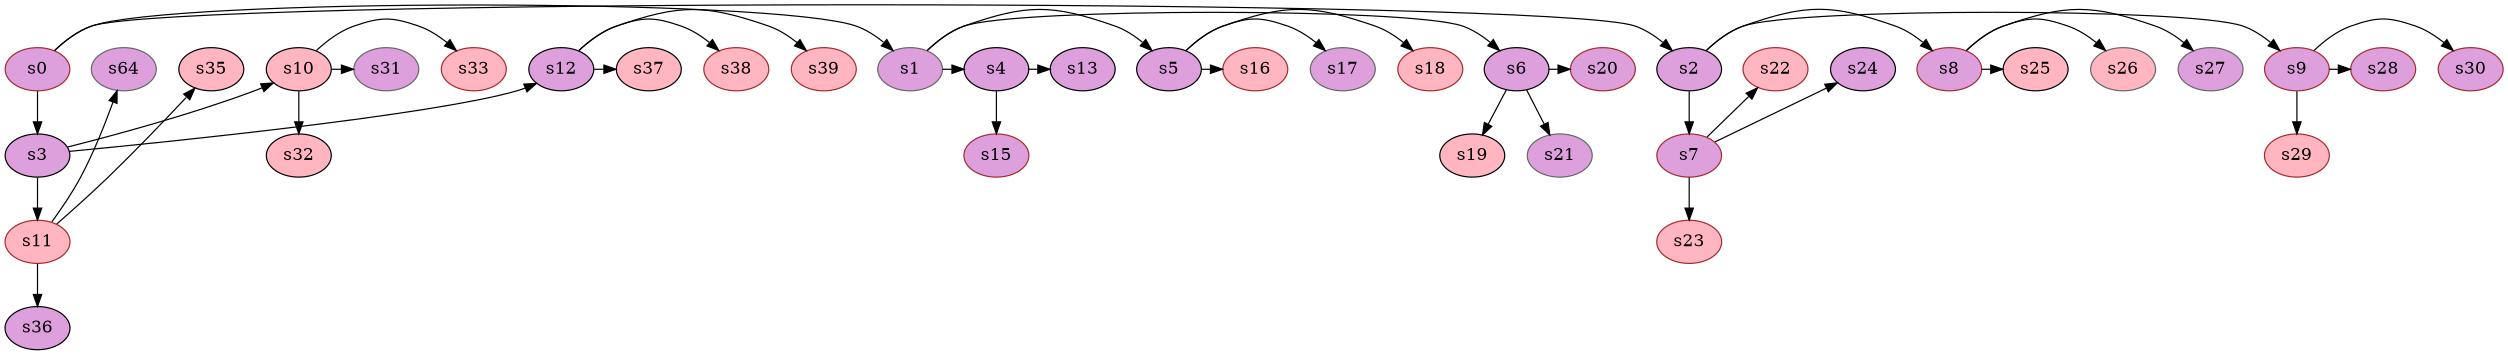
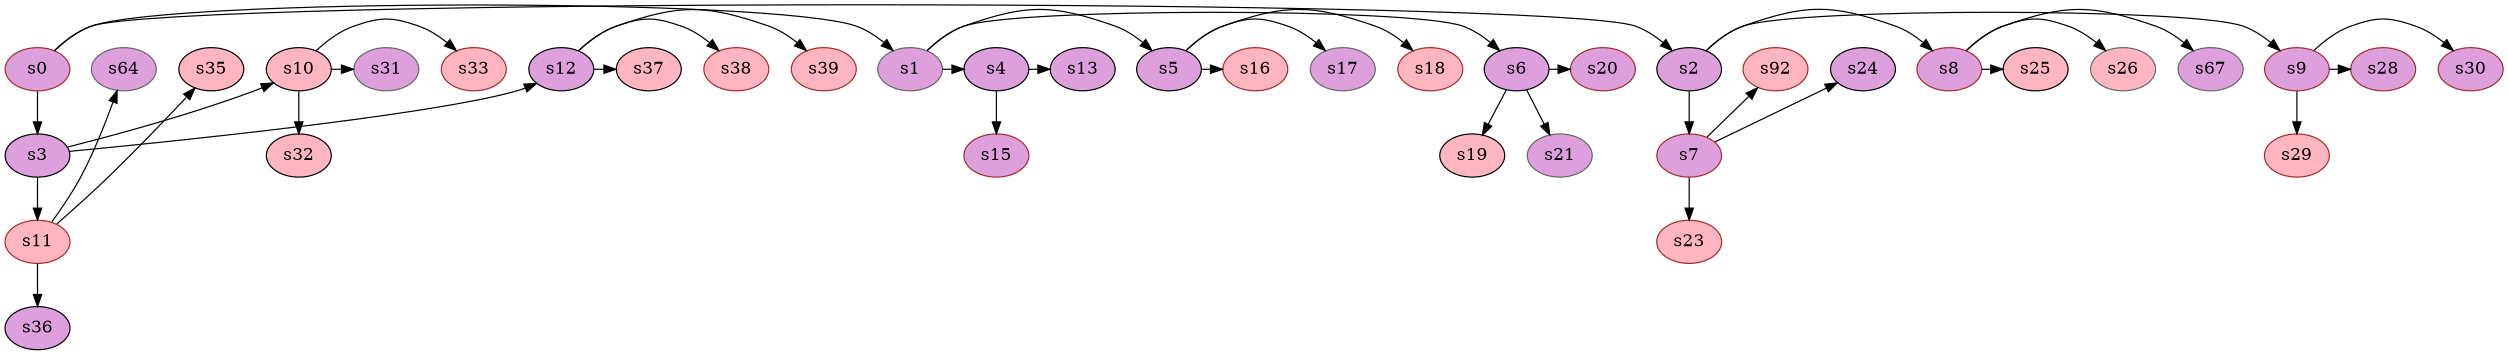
node "s22": label "s22" -> "s92"
node "s27": label "s27" -> "s67"
